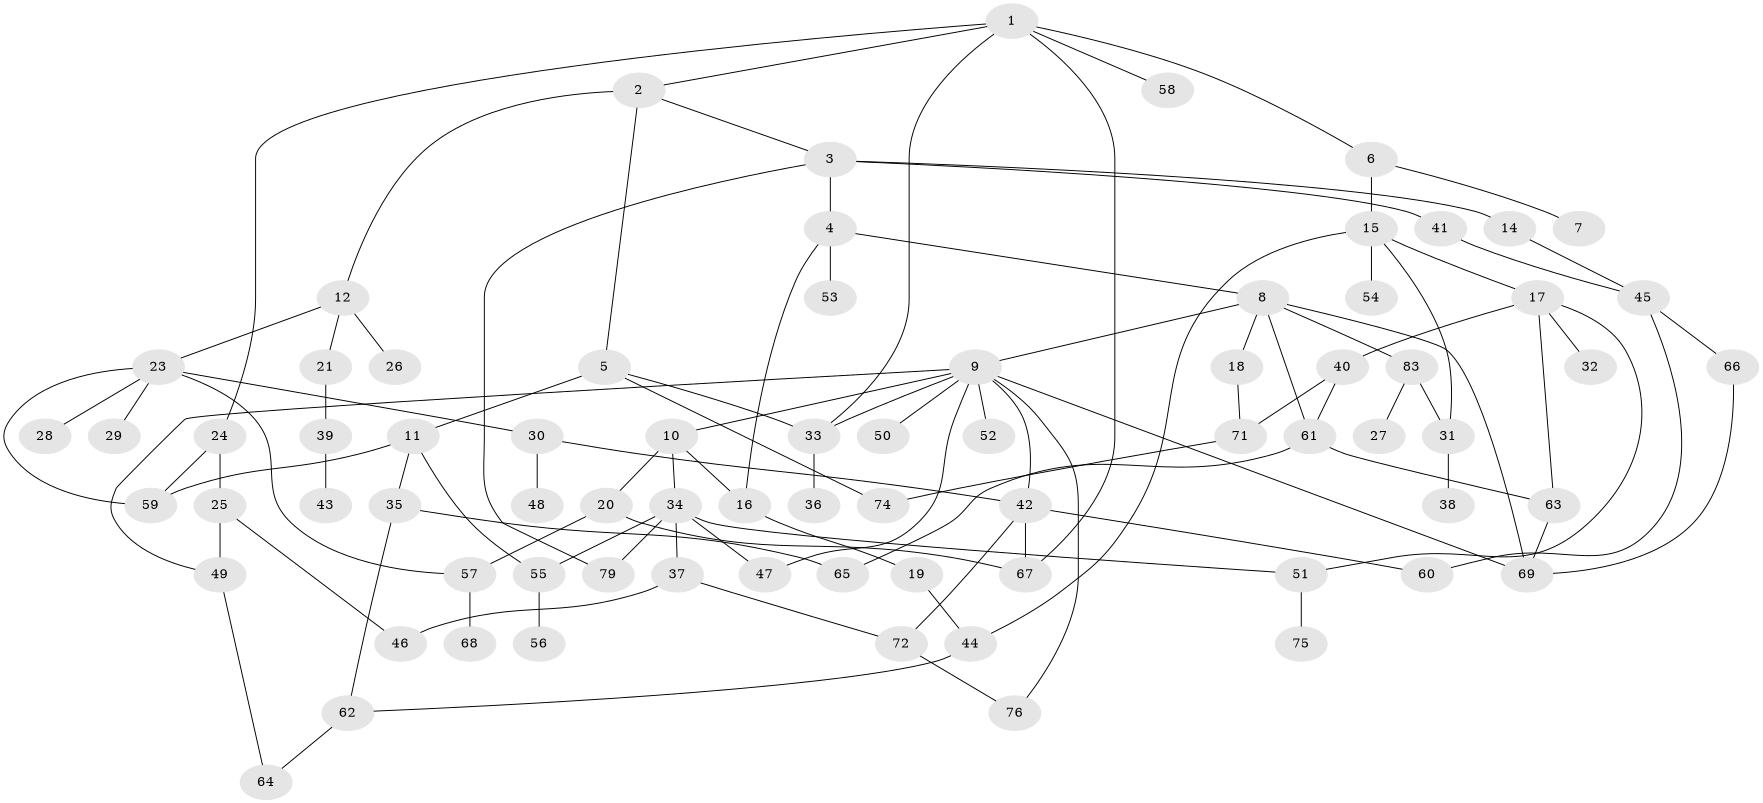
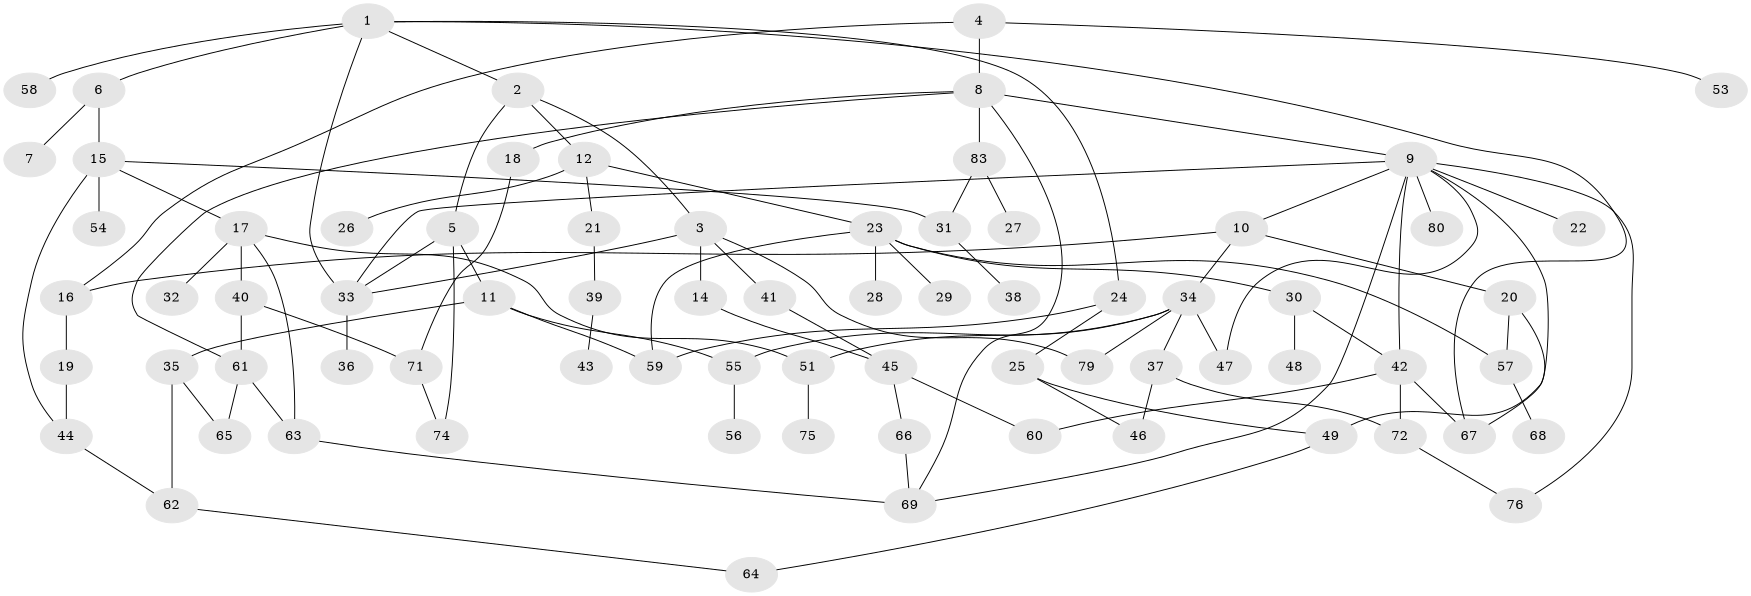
edge "3" -- "4": now "3" -- "33"
node "50": label "50" -> "80"
node "52": label "52" -> "22"
